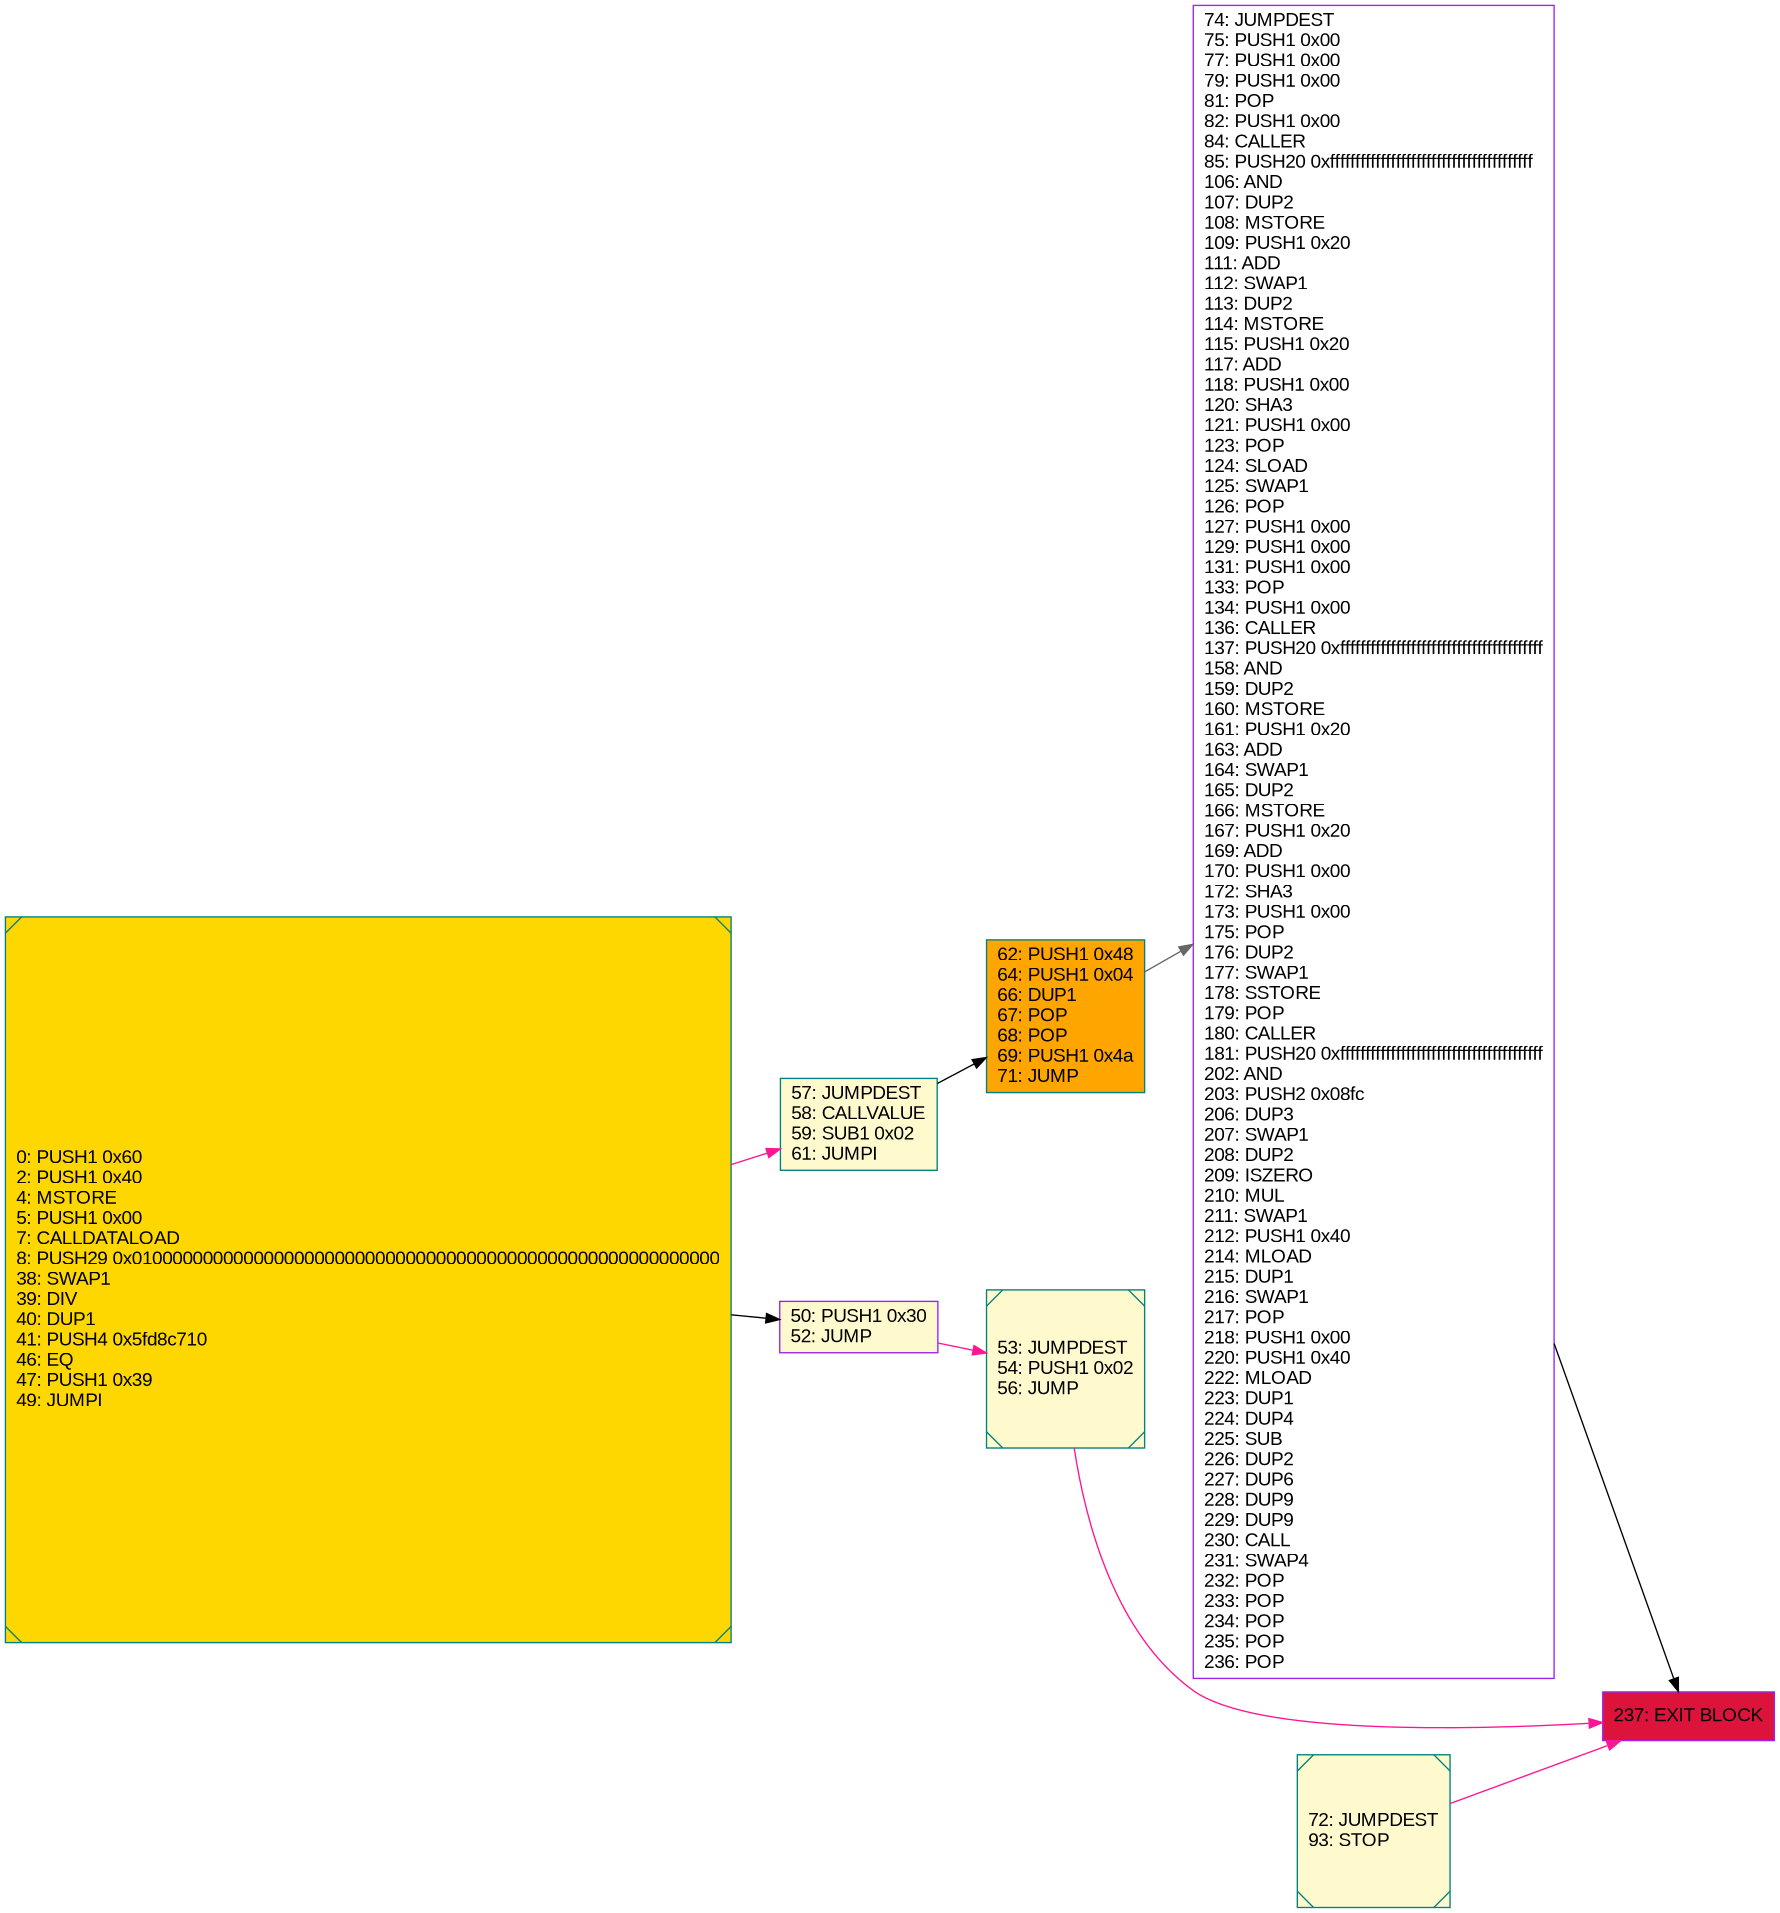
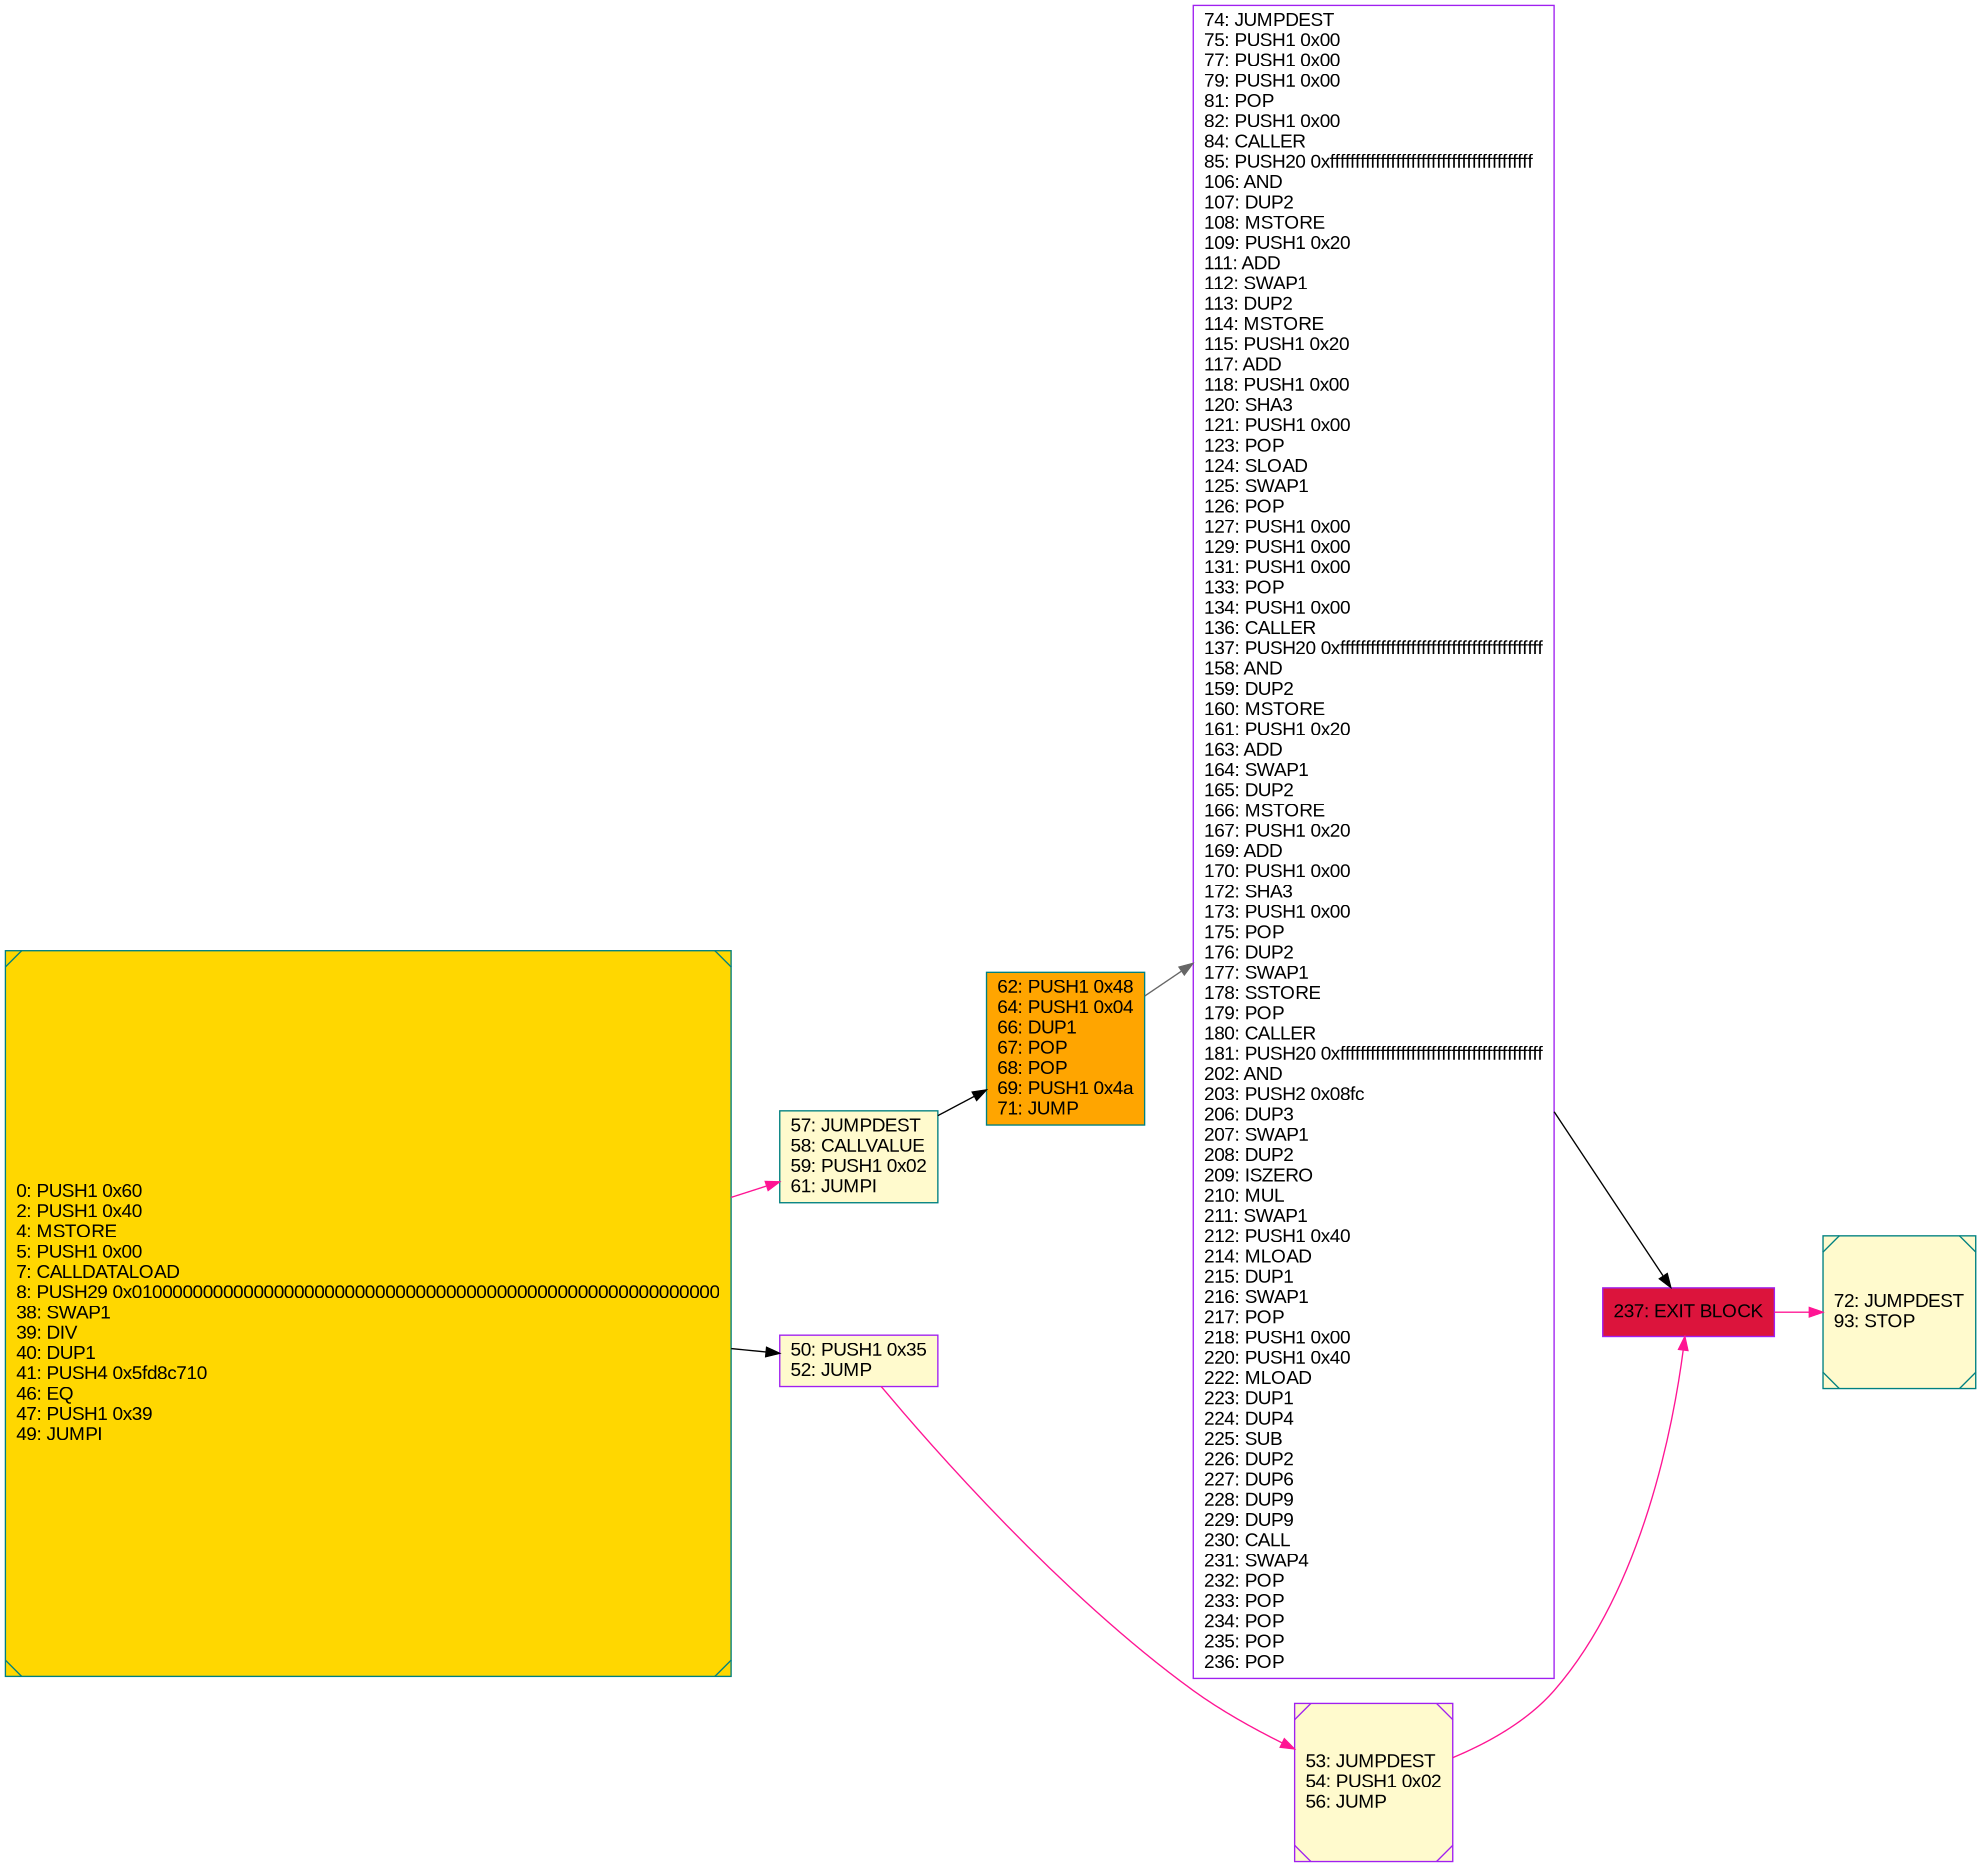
node "57: JUMPDEST 58: CALLVALUE 59: SUB1 0x02 61: JUMPI": label "57: JUMPDEST 58: CALLVALUE 59: SUB1 0x02 61: JUMPI" -> "57: JUMPDEST 58: CALLVALUE 59: PUSH1 0x02 61: JUMPI"
node "50: PUSH1 0x30 52: JUMP": label "50: PUSH1 0x30 52: JUMP" -> "50: PUSH1 0x35 52: JUMP"
node "53: JUMPDEST 54: PUSH1 0x02 56: JUMP": color teal -> purple
edge "72: JUMPDEST 93: STOP" -> "237: EXIT BLOCK": reversed
